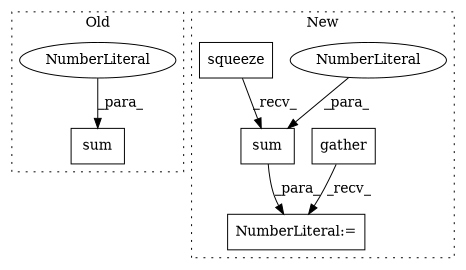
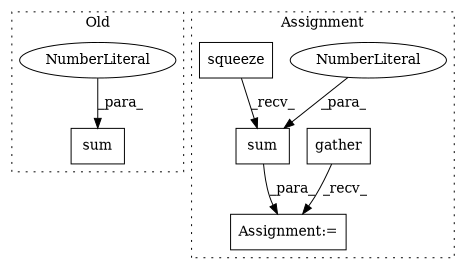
cluster "New": label "New" -> "Assignment"
node "NumberLiteral:=": label "NumberLiteral:=" -> "Assignment:="
